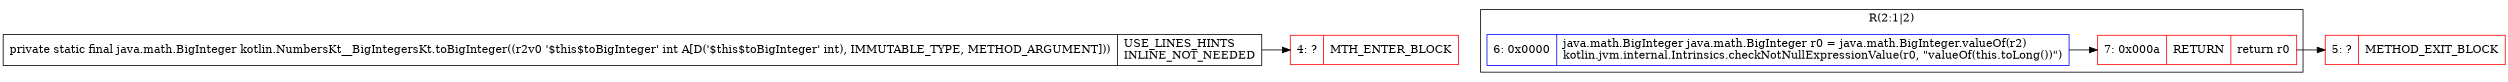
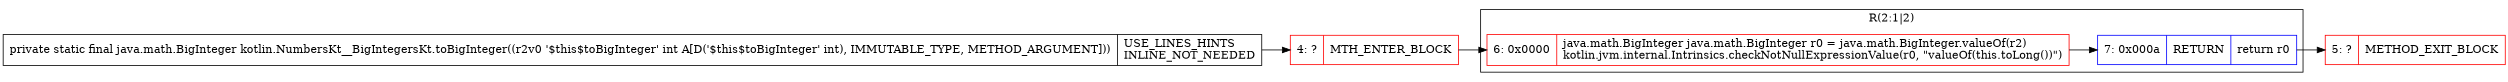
edge "4: ?" -> "6: 0x0000": added
node "6: 0x0000": color blue -> red
node "7: 0x000a": color red -> blue
